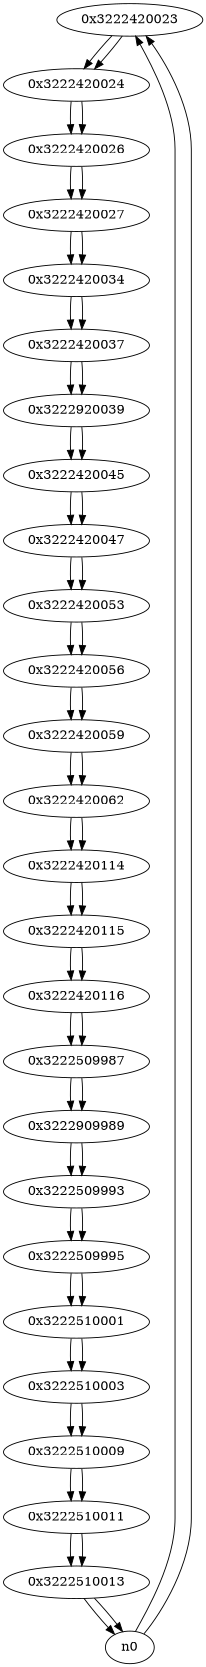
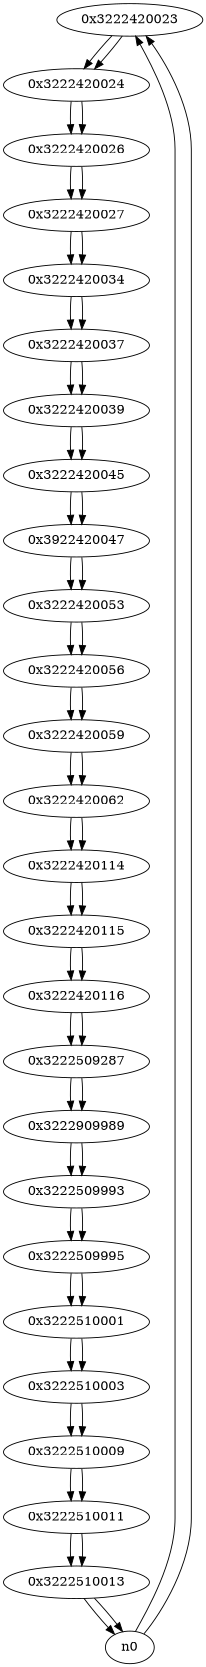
node "0x3222920039": label "0x3222920039" -> "0x3222420039"
node "0x3222420047": label "0x3222420047" -> "0x3922420047"
node "0x3222509987": label "0x3222509987" -> "0x3222509287"
